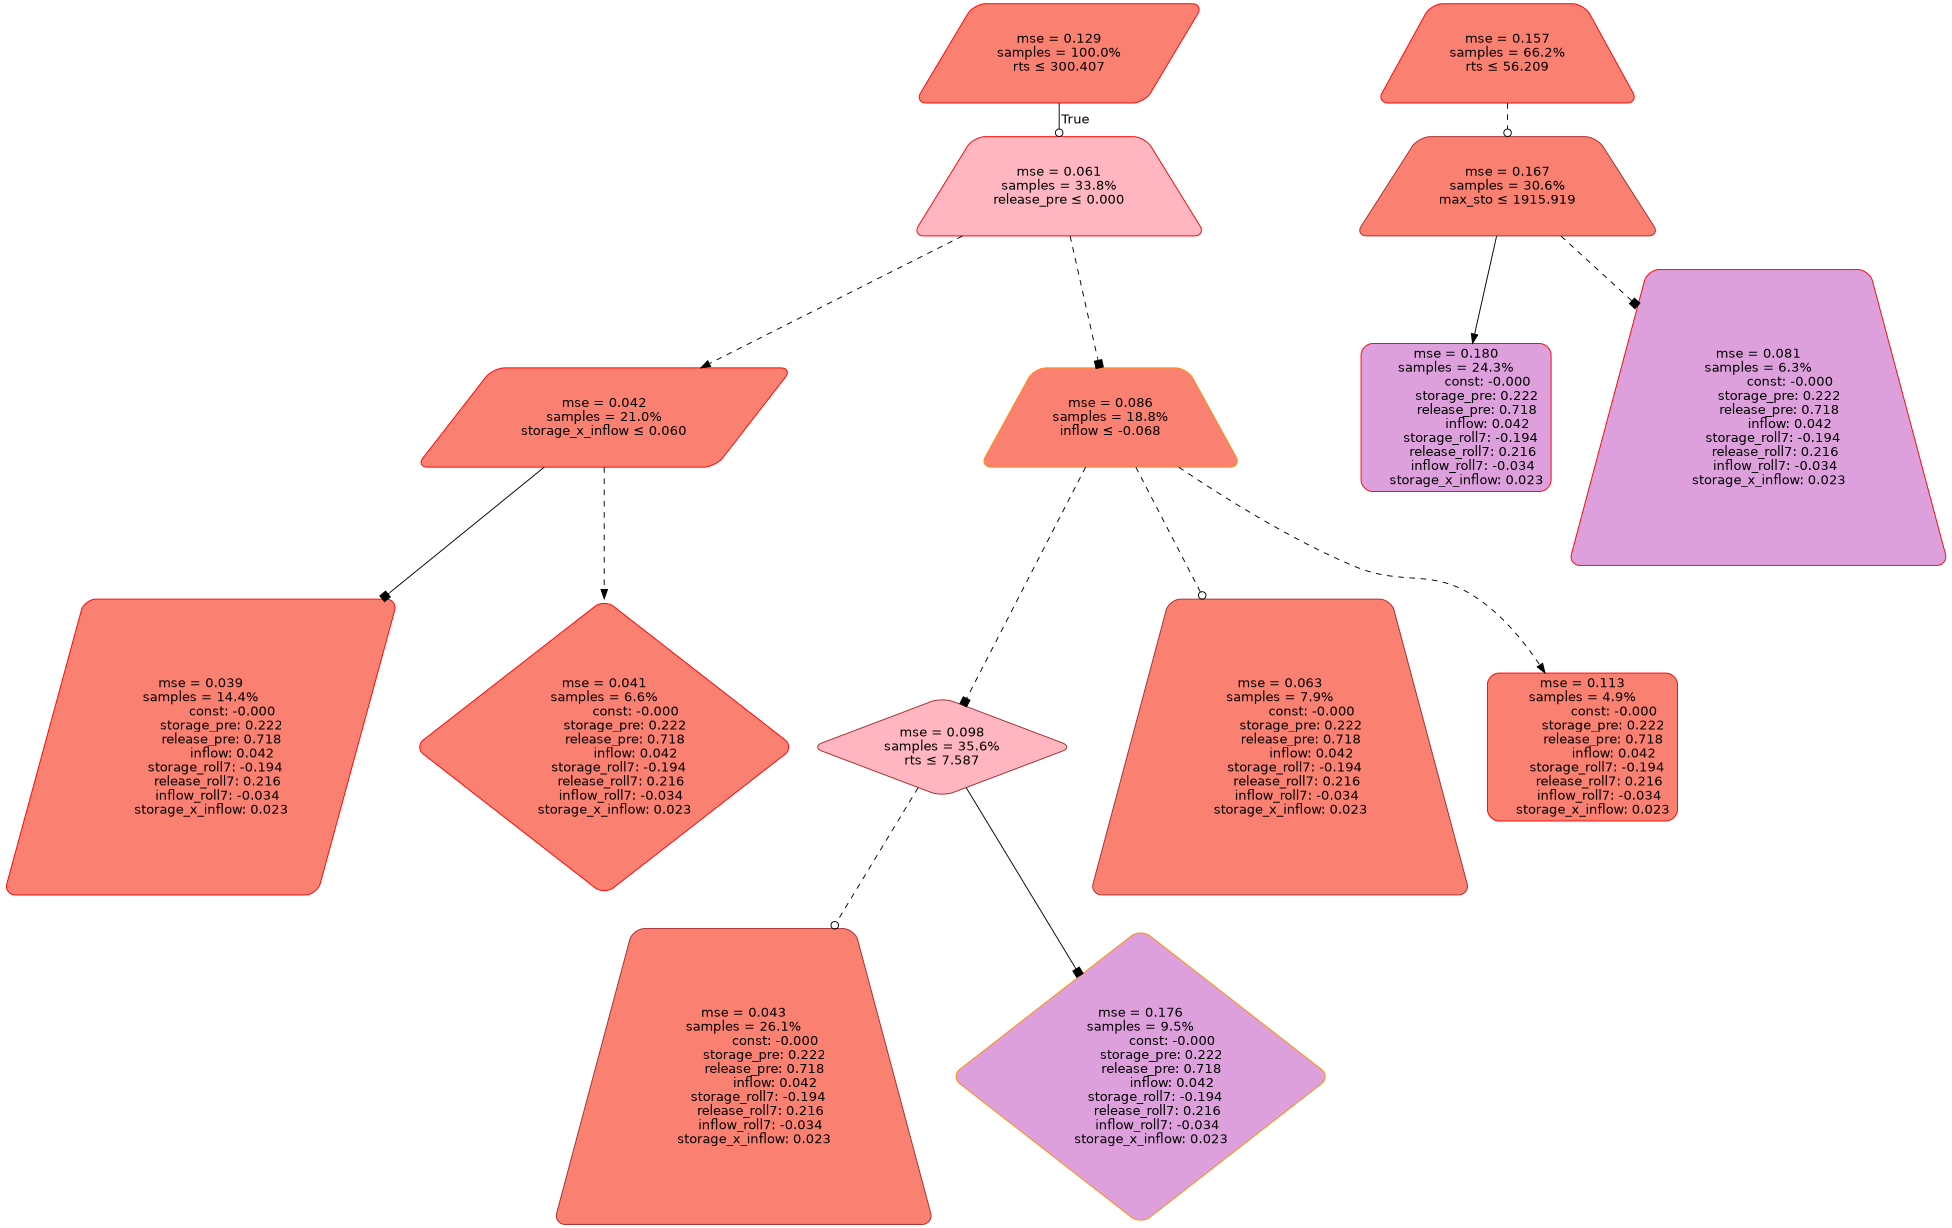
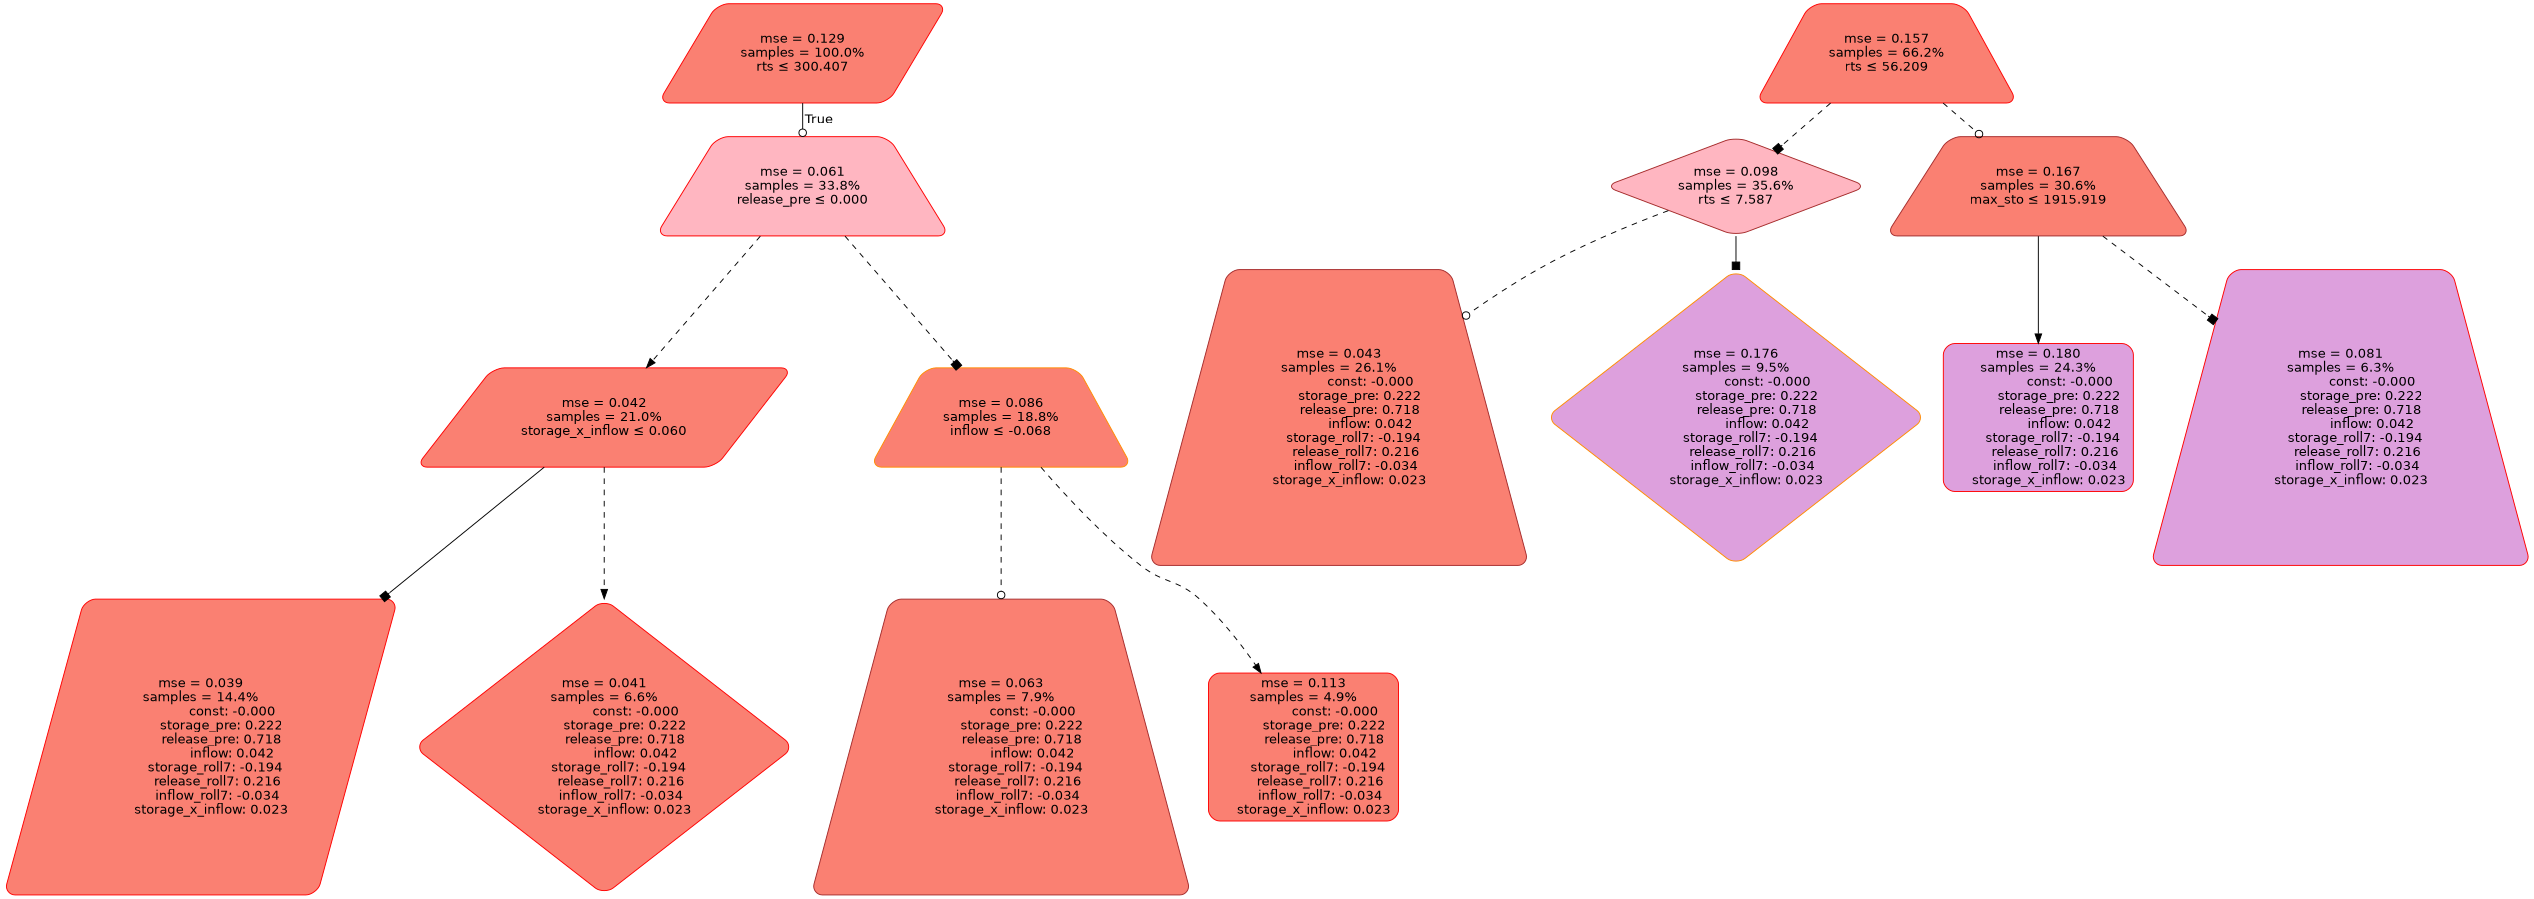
edge "mse = 0.086 samples = 18.8% inflow ≤ -0.068" -> "mse = 0.098 samples = 35.6% rts ≤ 7.587": now "mse = 0.157 samples = 66.2% rts ≤ 56.209" -> "mse = 0.098 samples = 35.6% rts ≤ 7.587"
